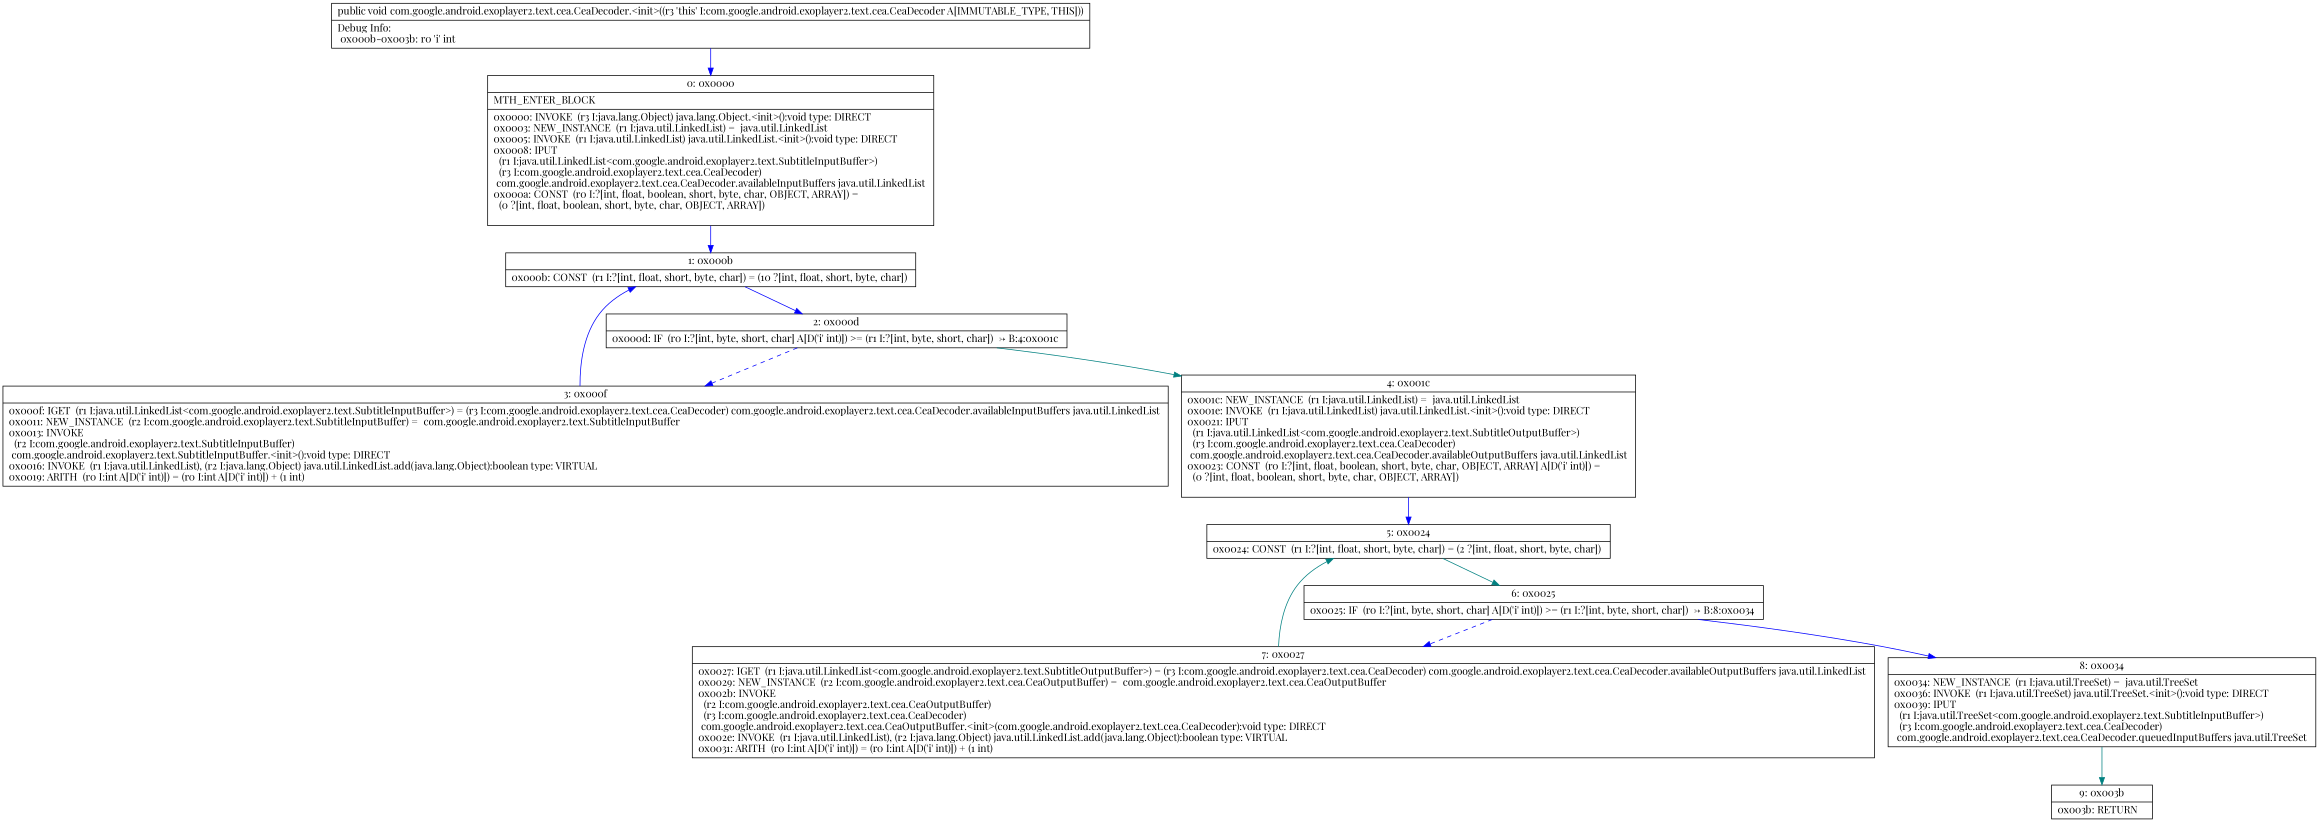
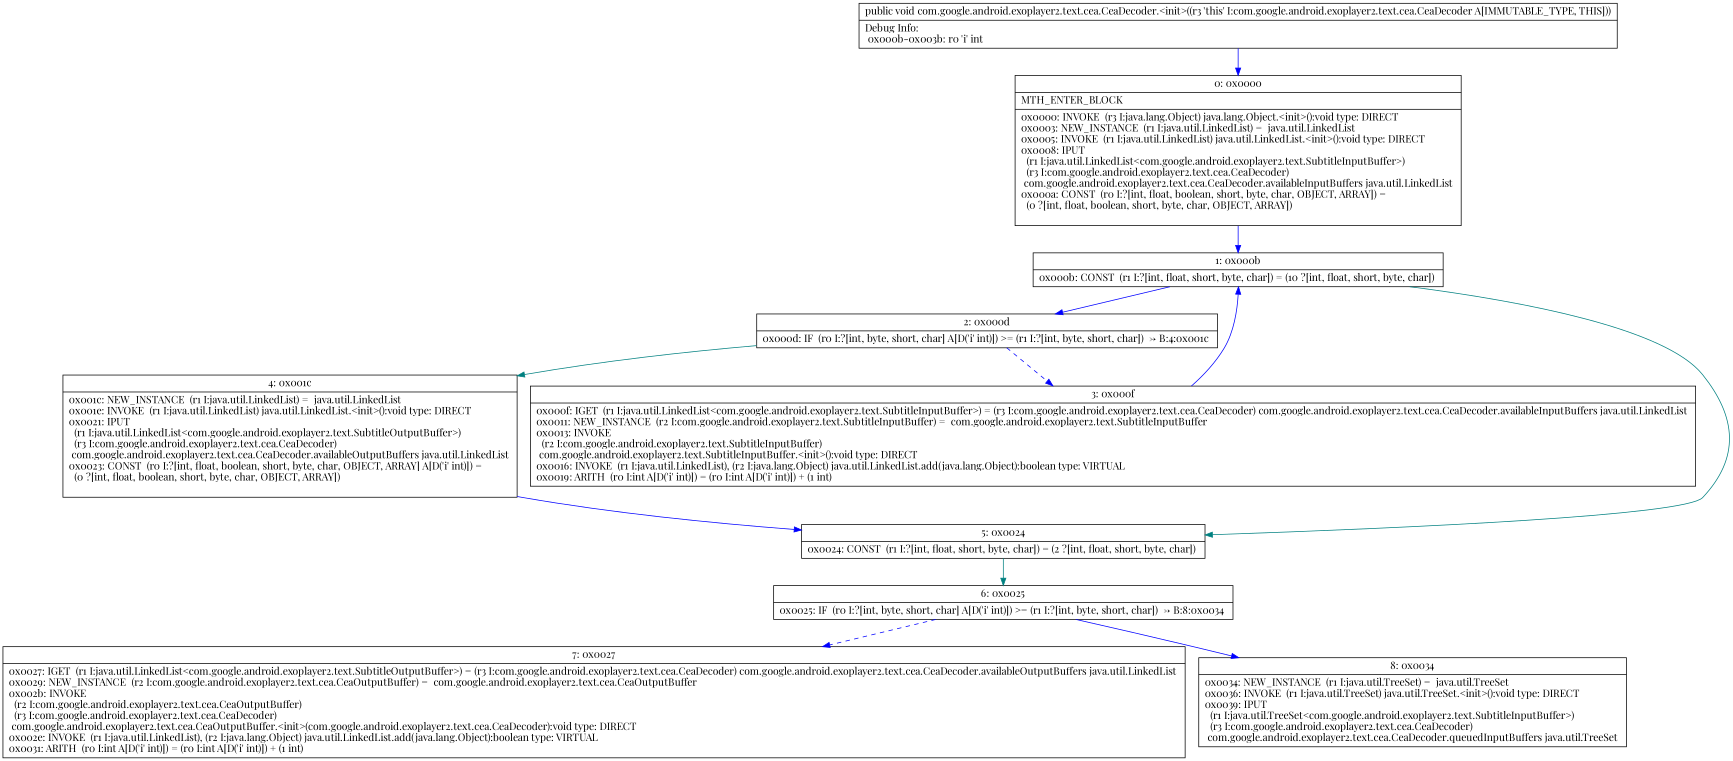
edge "7: 0x0027" -> "5: 0x0024": now "1: 0x000b" -> "5: 0x0024"
node "9: 0x003b": removed
